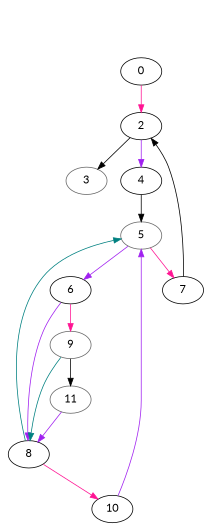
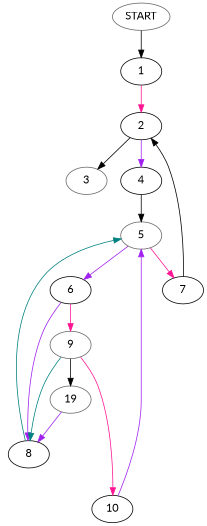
node "START": added
node "0": label "0" -> "1"
node "11": label "11" -> "19"
edge "8" -> "10": now "9" -> "10"
